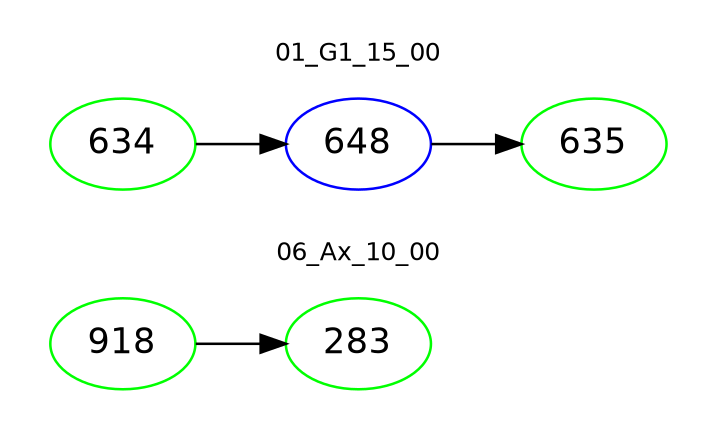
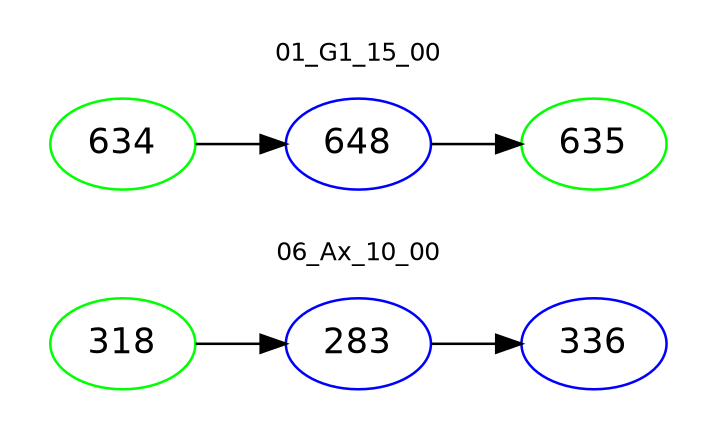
node "918": label "918" -> "318"
node "283": color green -> blue
node "336": added
